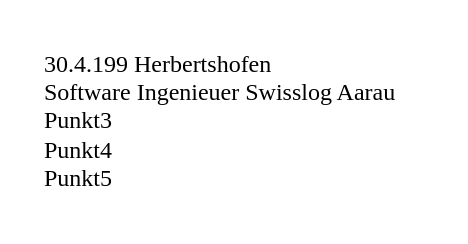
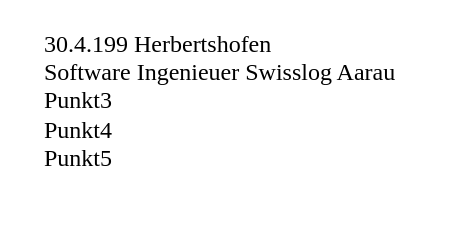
node "30.4.199 Herbertshofen Software Ingenieuer Swisslog Aarau Punkt3 Punkt4 Punkt5": moved (233, 121) -> (233, 101)
